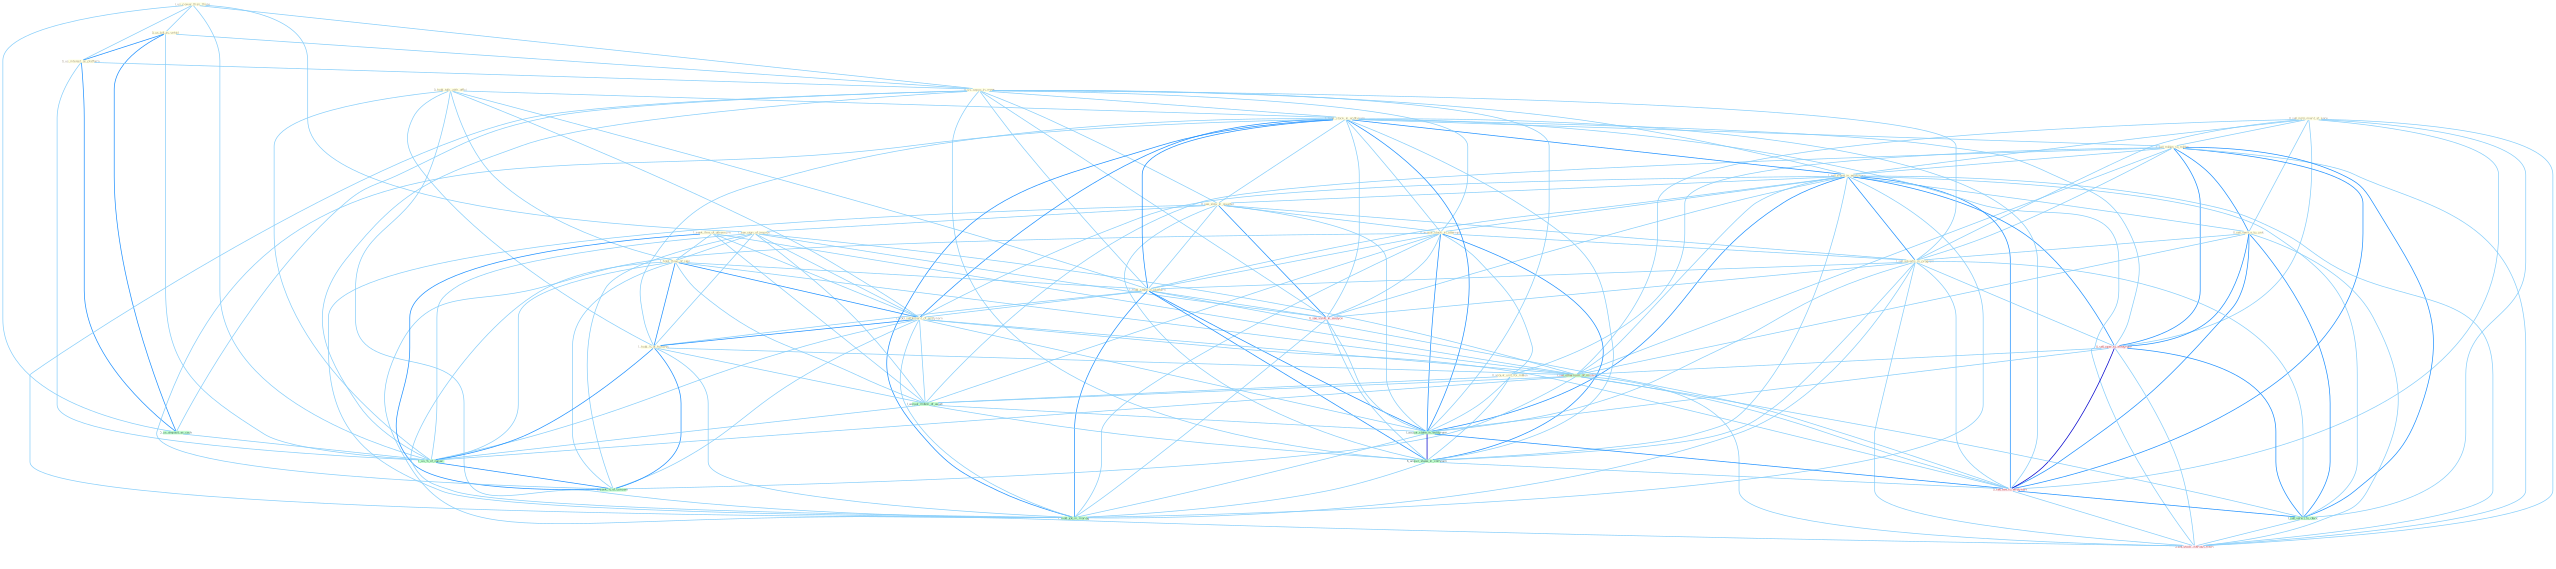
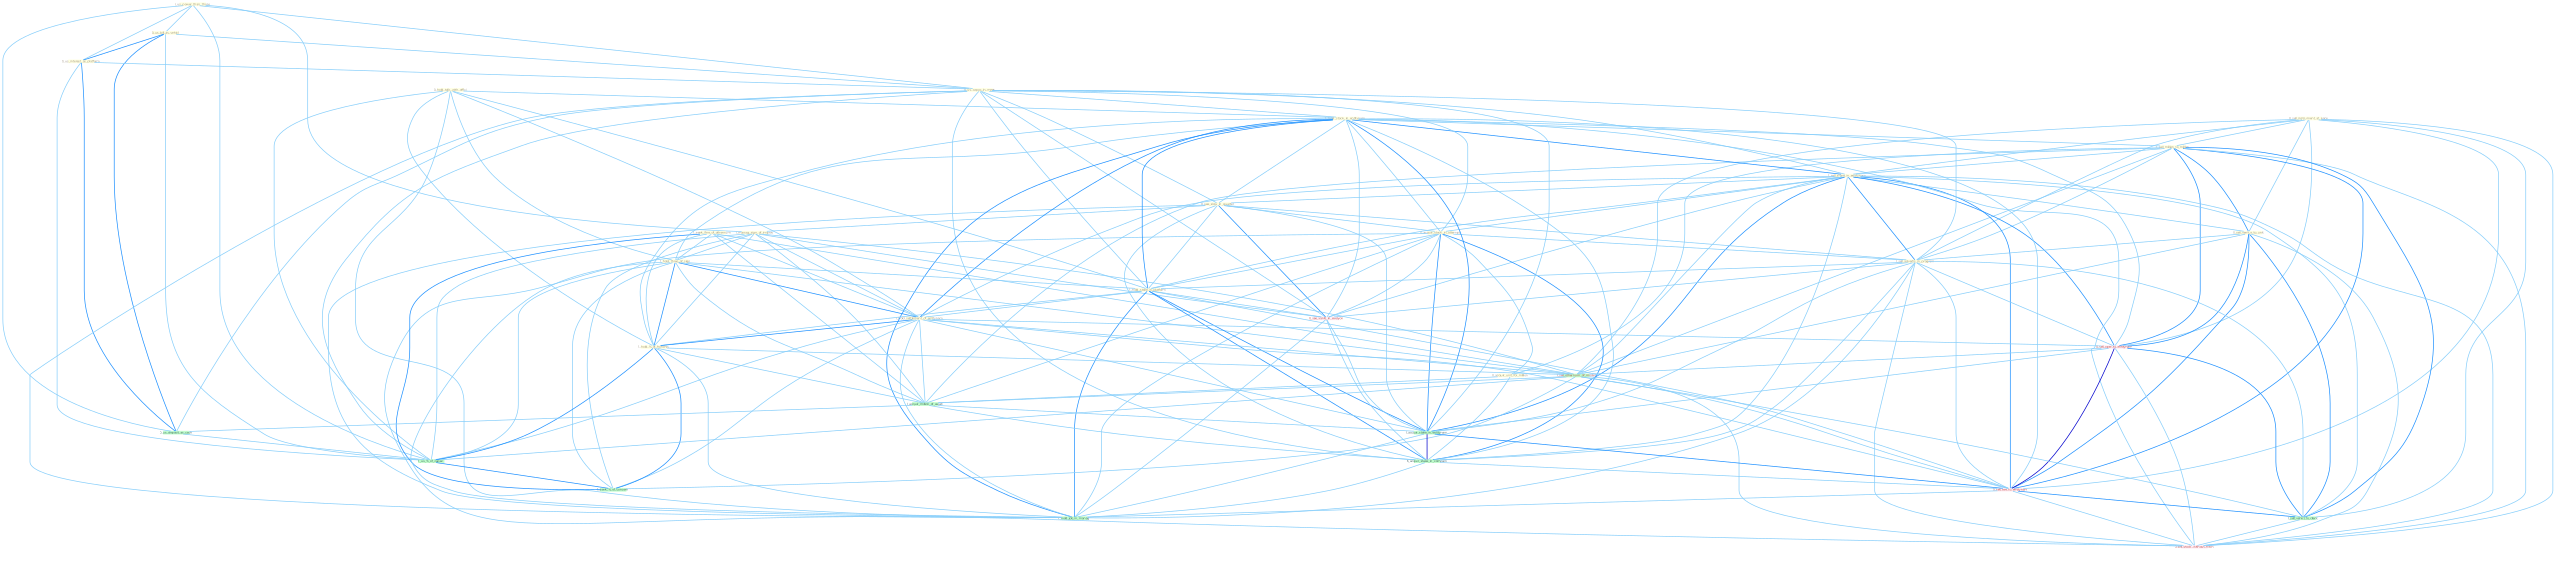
edge "1_hold_stock_in_entitynam" -- "1_seek_%_of_concern": now "1_hold_stock_in_entitynam" -- "1_hold_three_of_sign"
node "1_see_sign_of_improv": label "1_see_sign_of_improv" -> "1_manag_sign_of_improv"
edge "1_seek_fine_of_othernum" -- "1_hold_%_of_franchis": added
edge "1_hold_settlement_of_entitynam" -- "0_sell_oper_to_entitynam": added
edge "0_acquir_unit_for_million" -- "1_acquir_stake_in_entitynam": removed
edge "1_acquir_million_of_asset" -- "1_us_%_of_capac": now "1_acquir_million_of_asset" -- "0_us_deposit_as_cach"
edge "1_sell_share_in_entitynam" -- "1_hold_job_in_manag": now "0_sell_see_to_entitynam" -- "1_hold_job_in_manag"
